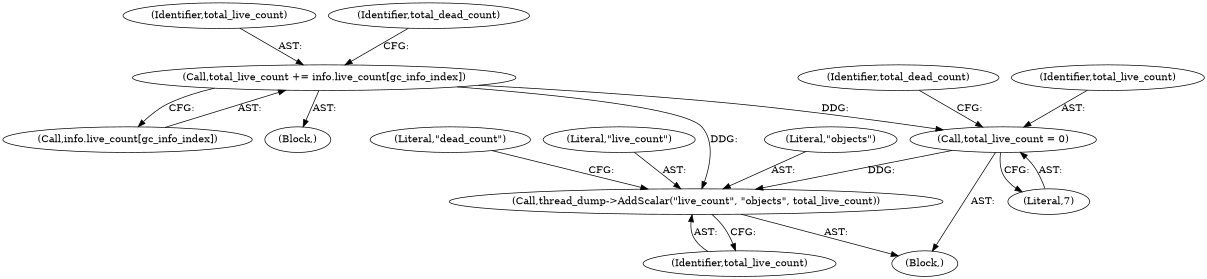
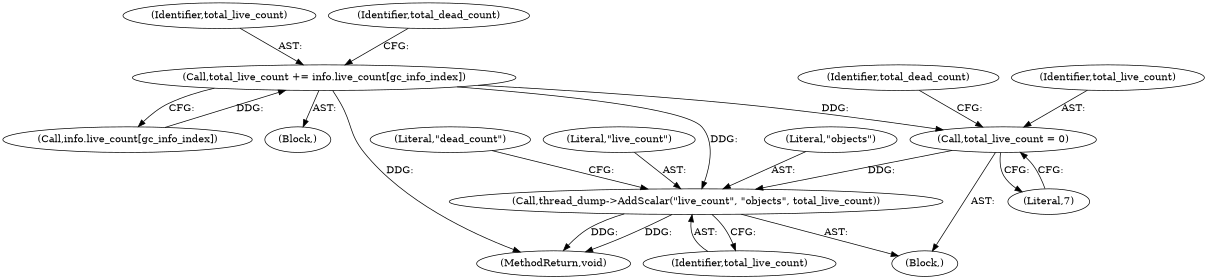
edge "(Call,info.live_count[gc_info_index])" -> "(Call,total_live_count += info.live_count[gc_info_index])": label "AST: " -> "DDG: "
edge "(Literal,7)" -> "(Call,total_live_count = 0)": label "AST: " -> "CFG: "
node "(MethodReturn,void)": added
